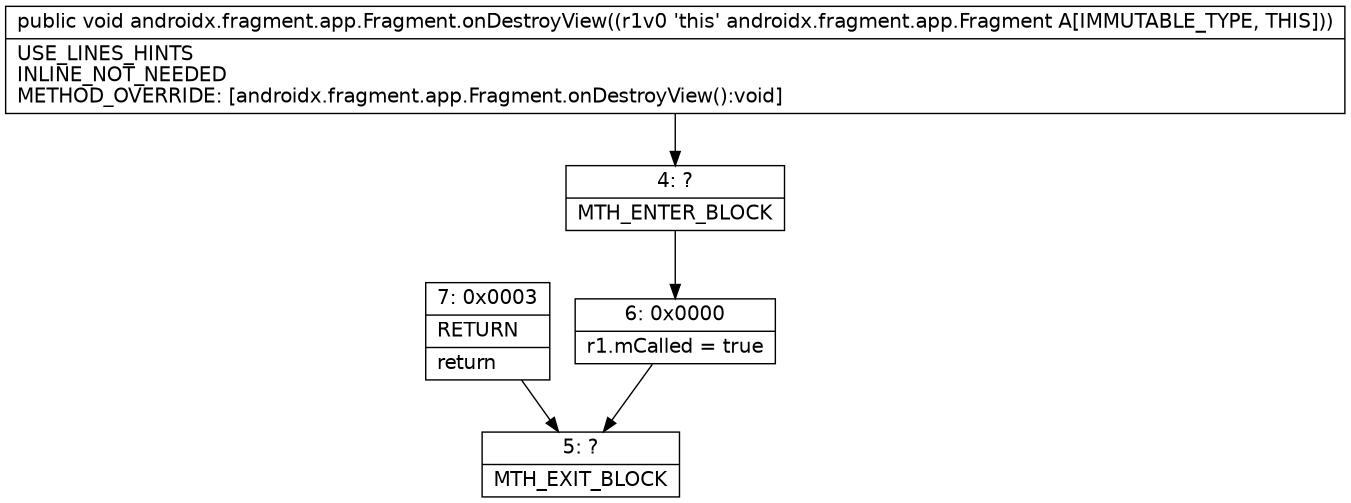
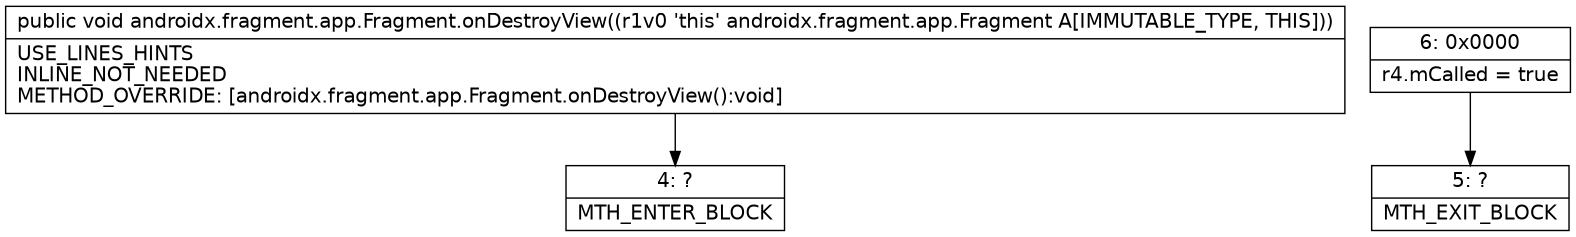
edge "4: ?" -> "6: 0x0000": removed
node "7: 0x0003": removed
node "6: 0x0000": text "r1.mCalled = true" -> "r4.mCalled = true"
